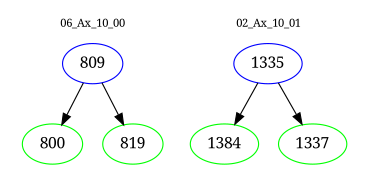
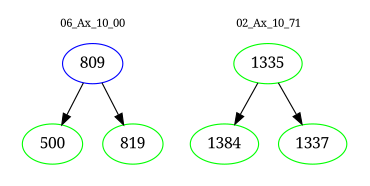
cluster "02_Ax_10_01": label "02_Ax_10_01" -> "02_Ax_10_71"
node "1335": color blue -> green
node "800": label "800" -> "500"
